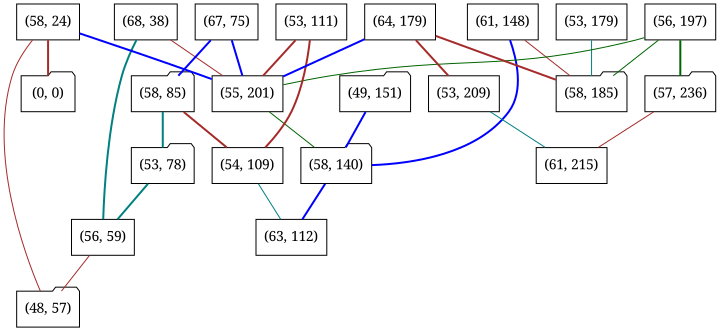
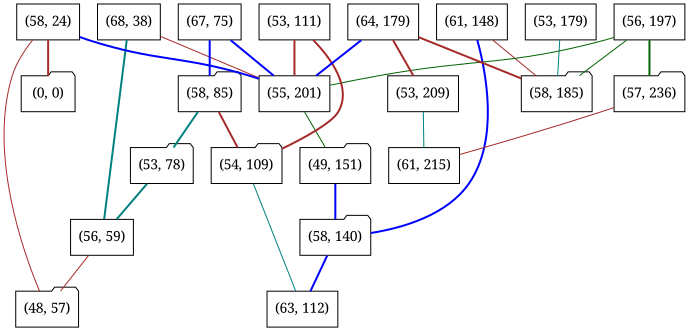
edge "(55, 201)" -- "(58, 140)": now "(55, 201)" -- "(49, 151)"
node "(54, 109)": shape box -> folder
